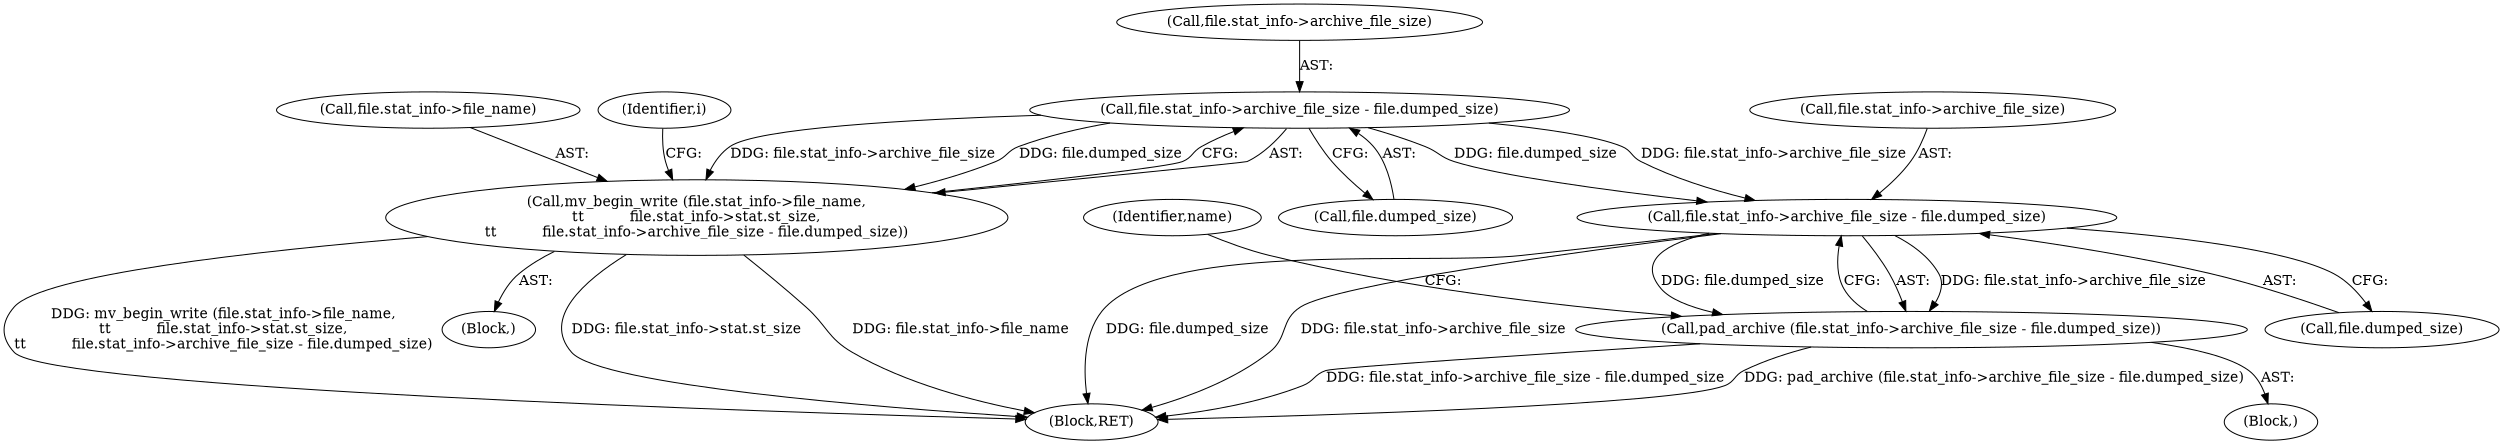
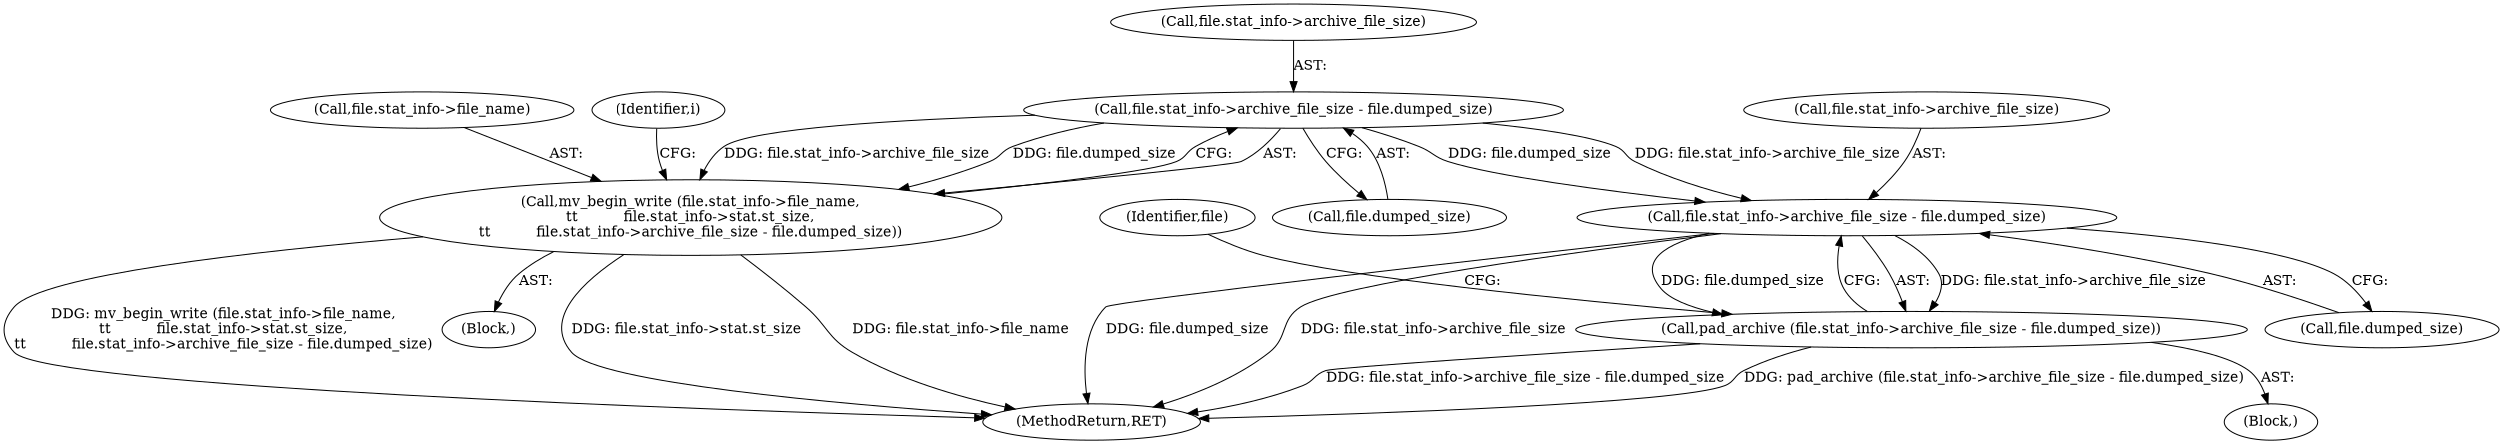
node "(Identifier,name)": label "(Identifier,name)" -> "(Identifier,file)"
node "(Block,RET)": label "(Block,RET)" -> "(MethodReturn,RET)"
